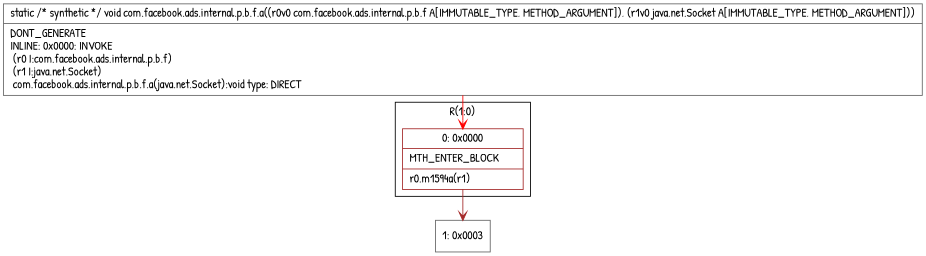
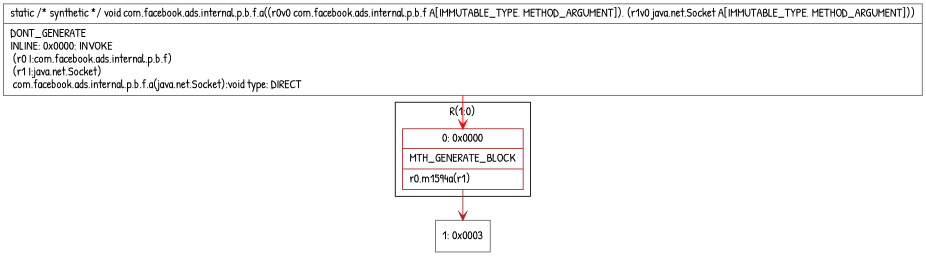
node "0: 0x0000": text "MTH_ENTER_BLOCK" -> "MTH_GENERATE_BLOCK"
